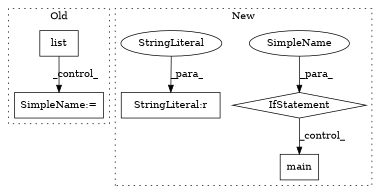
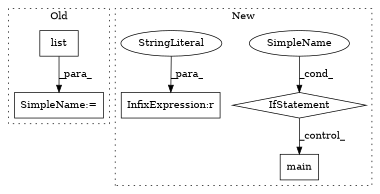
edge "list" -> "SimpleName:=": label "_control_" -> "_para_"
edge "SimpleName" -> "IfStatement": label "_para_" -> "_cond_"
node "StringLiteral:r": label "StringLiteral:r" -> "InfixExpression:r"
